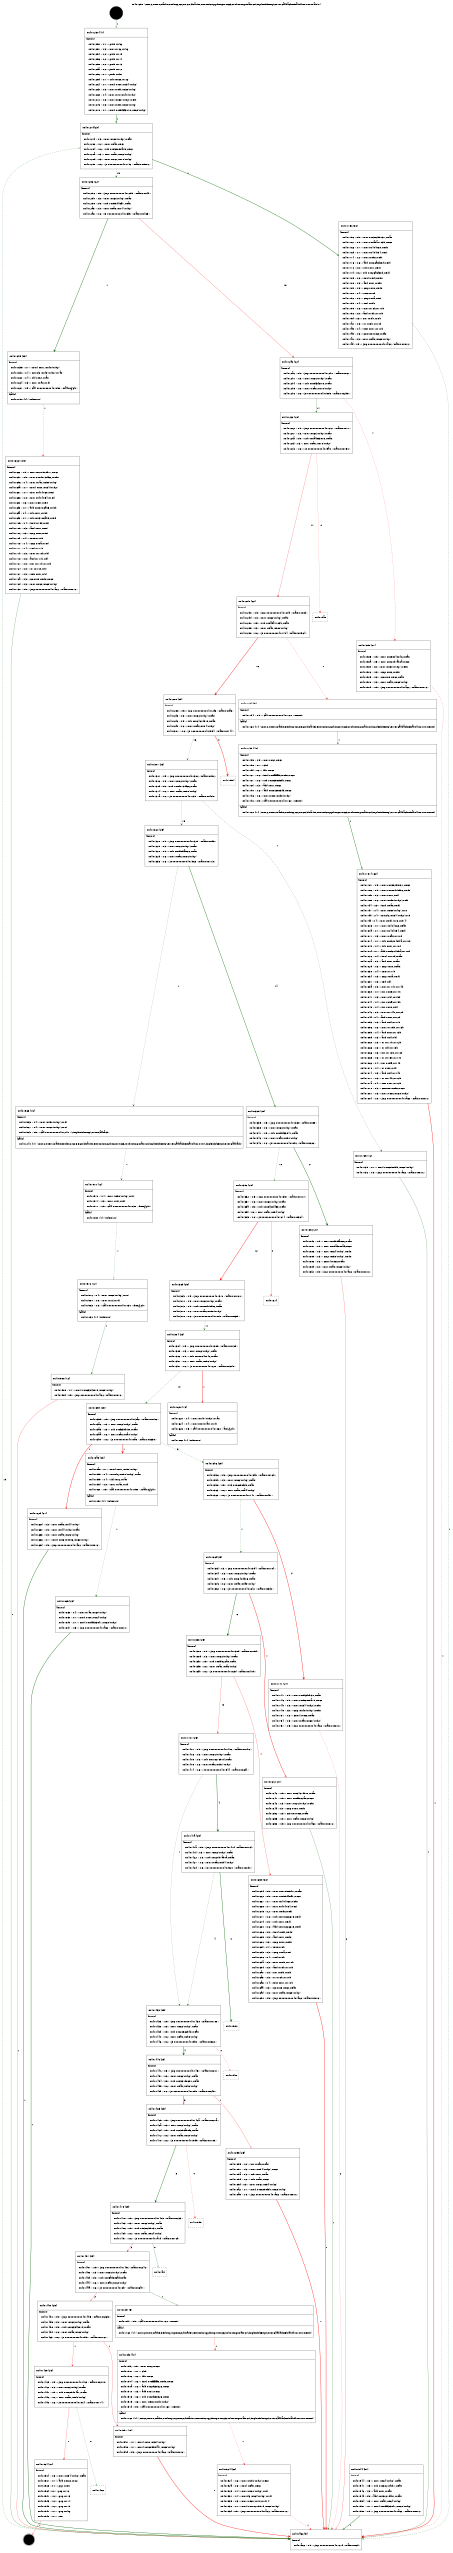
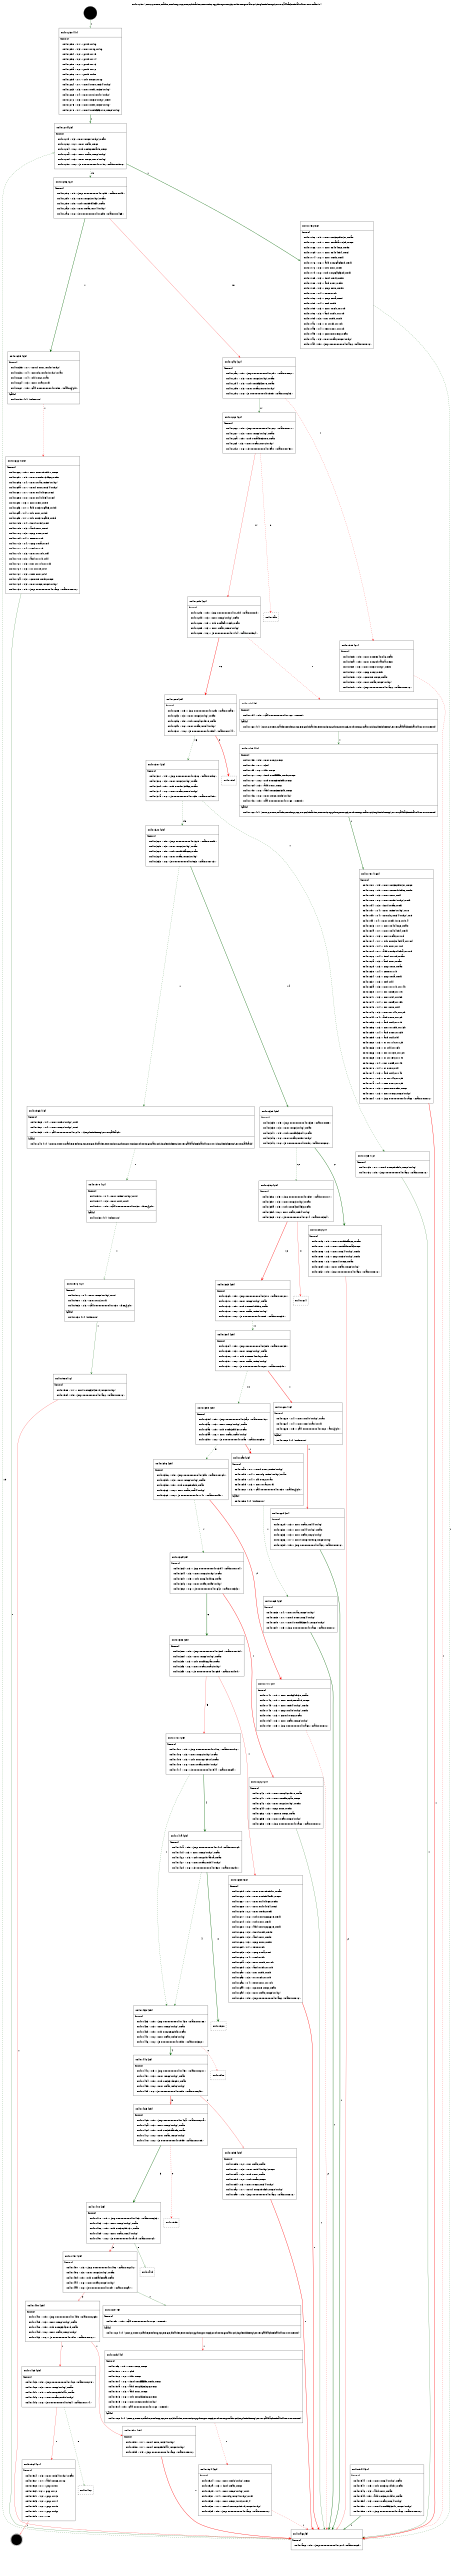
edge "0x40139d [25]" -> "0x40162d [21]": now "0x401620 [13]" -> "0x40162d [21]"
